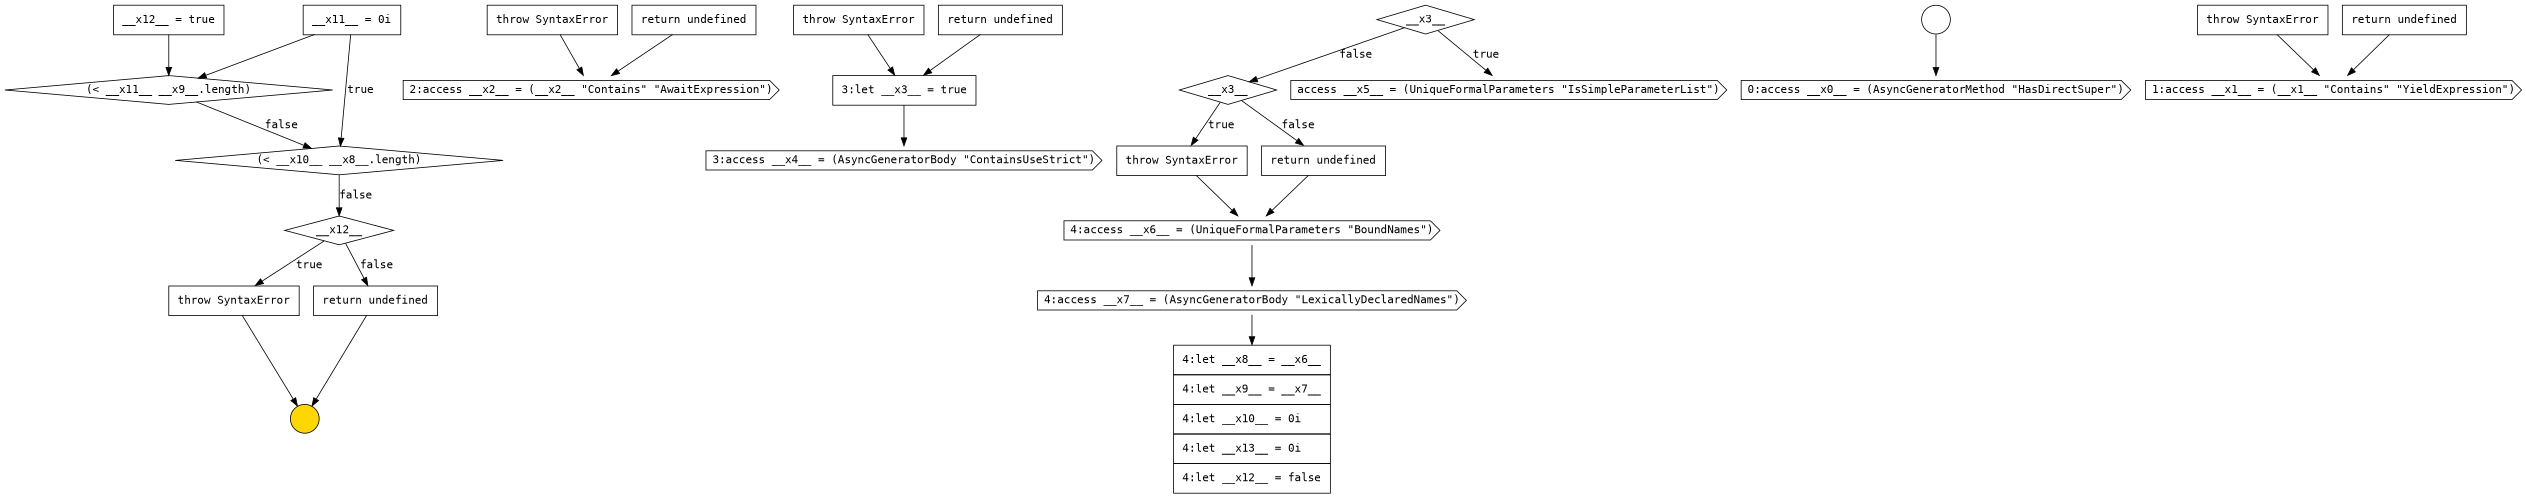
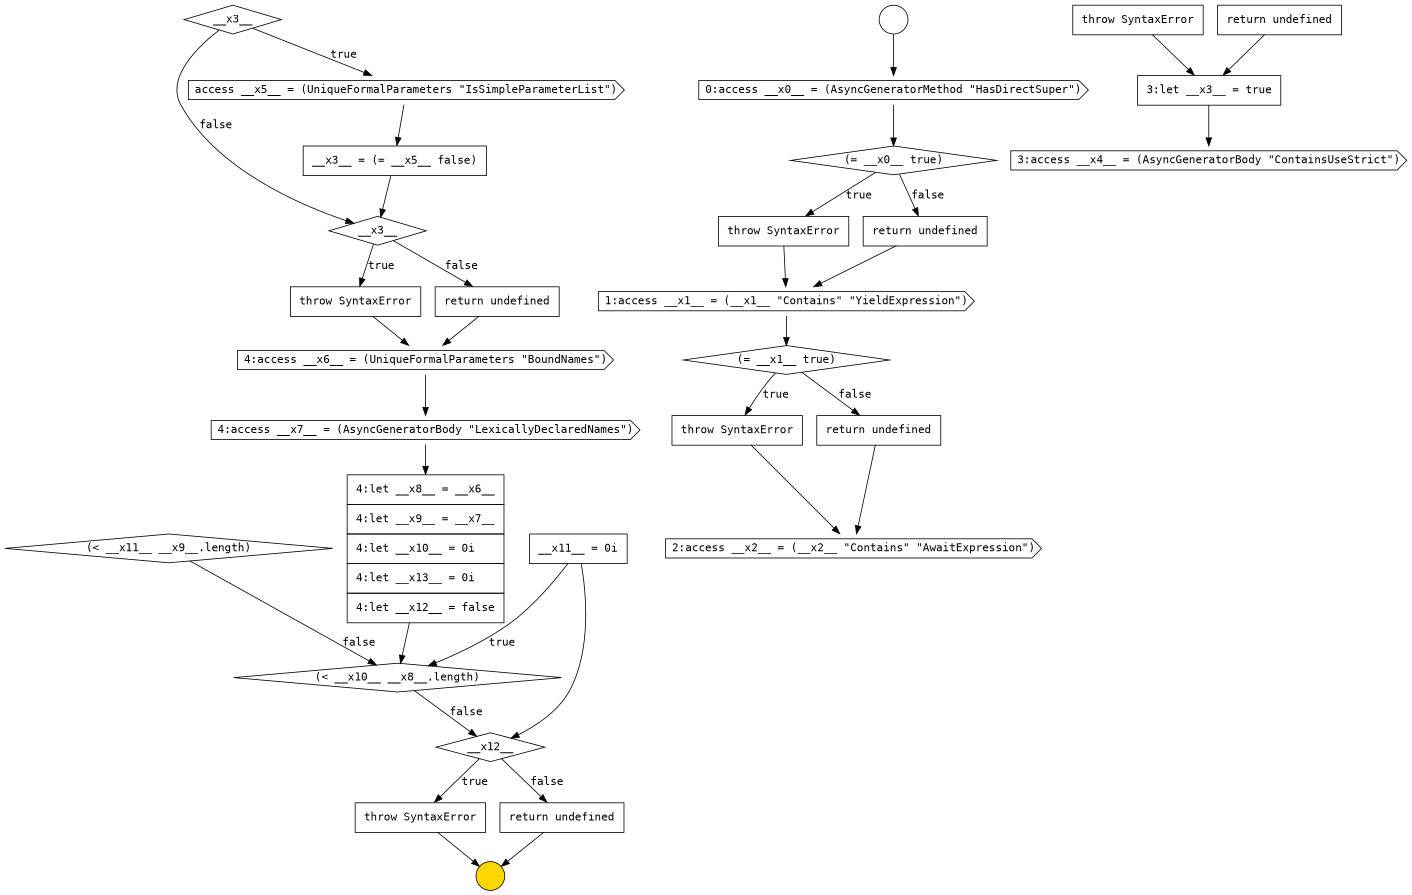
node "__x12__ = true": removed
edge "__x11__ = 0i" -> "(< __x11__ __x9__.length)": now "__x11__ = 0i" -> "__x12__"
node "__x3__ = (= __x5__ false)": added
node "(= __x0__ true)": added
node "(= __x1__ true)": added
edge "4:let __x8__ = __x6__" -> "(< __x10__ __x8__.length)": added
